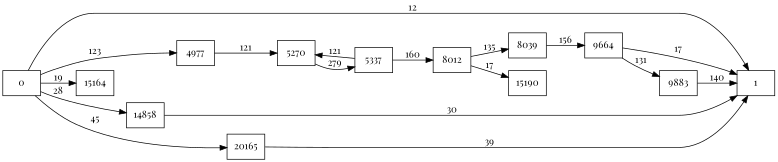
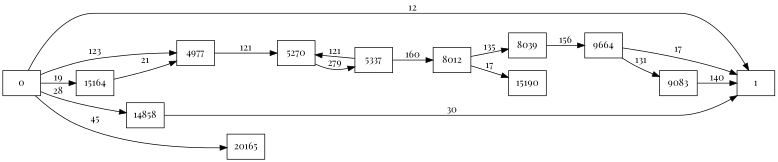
edge "15164" -> "4977": added, label "21"
node "9883": label "9883" -> "9083"
edge "20165" -> "1": removed, label "39"
